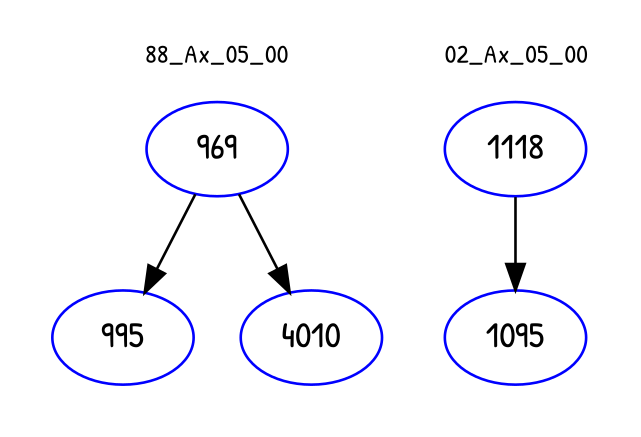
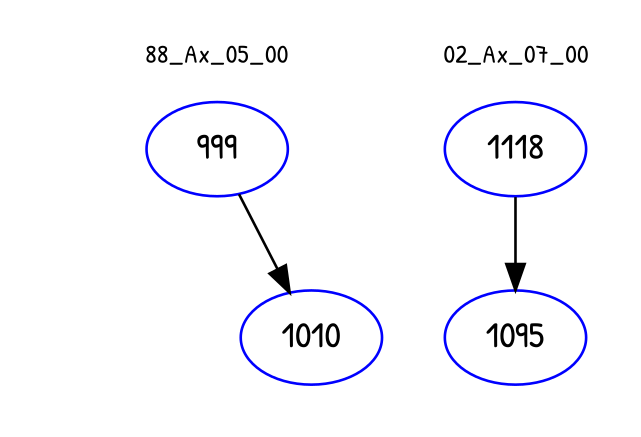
cluster "02_Ax_05_00": label "02_Ax_05_00" -> "02_Ax_07_00"
node "969": label "969" -> "999"
node "995": removed
node "4010": label "4010" -> "1010"
